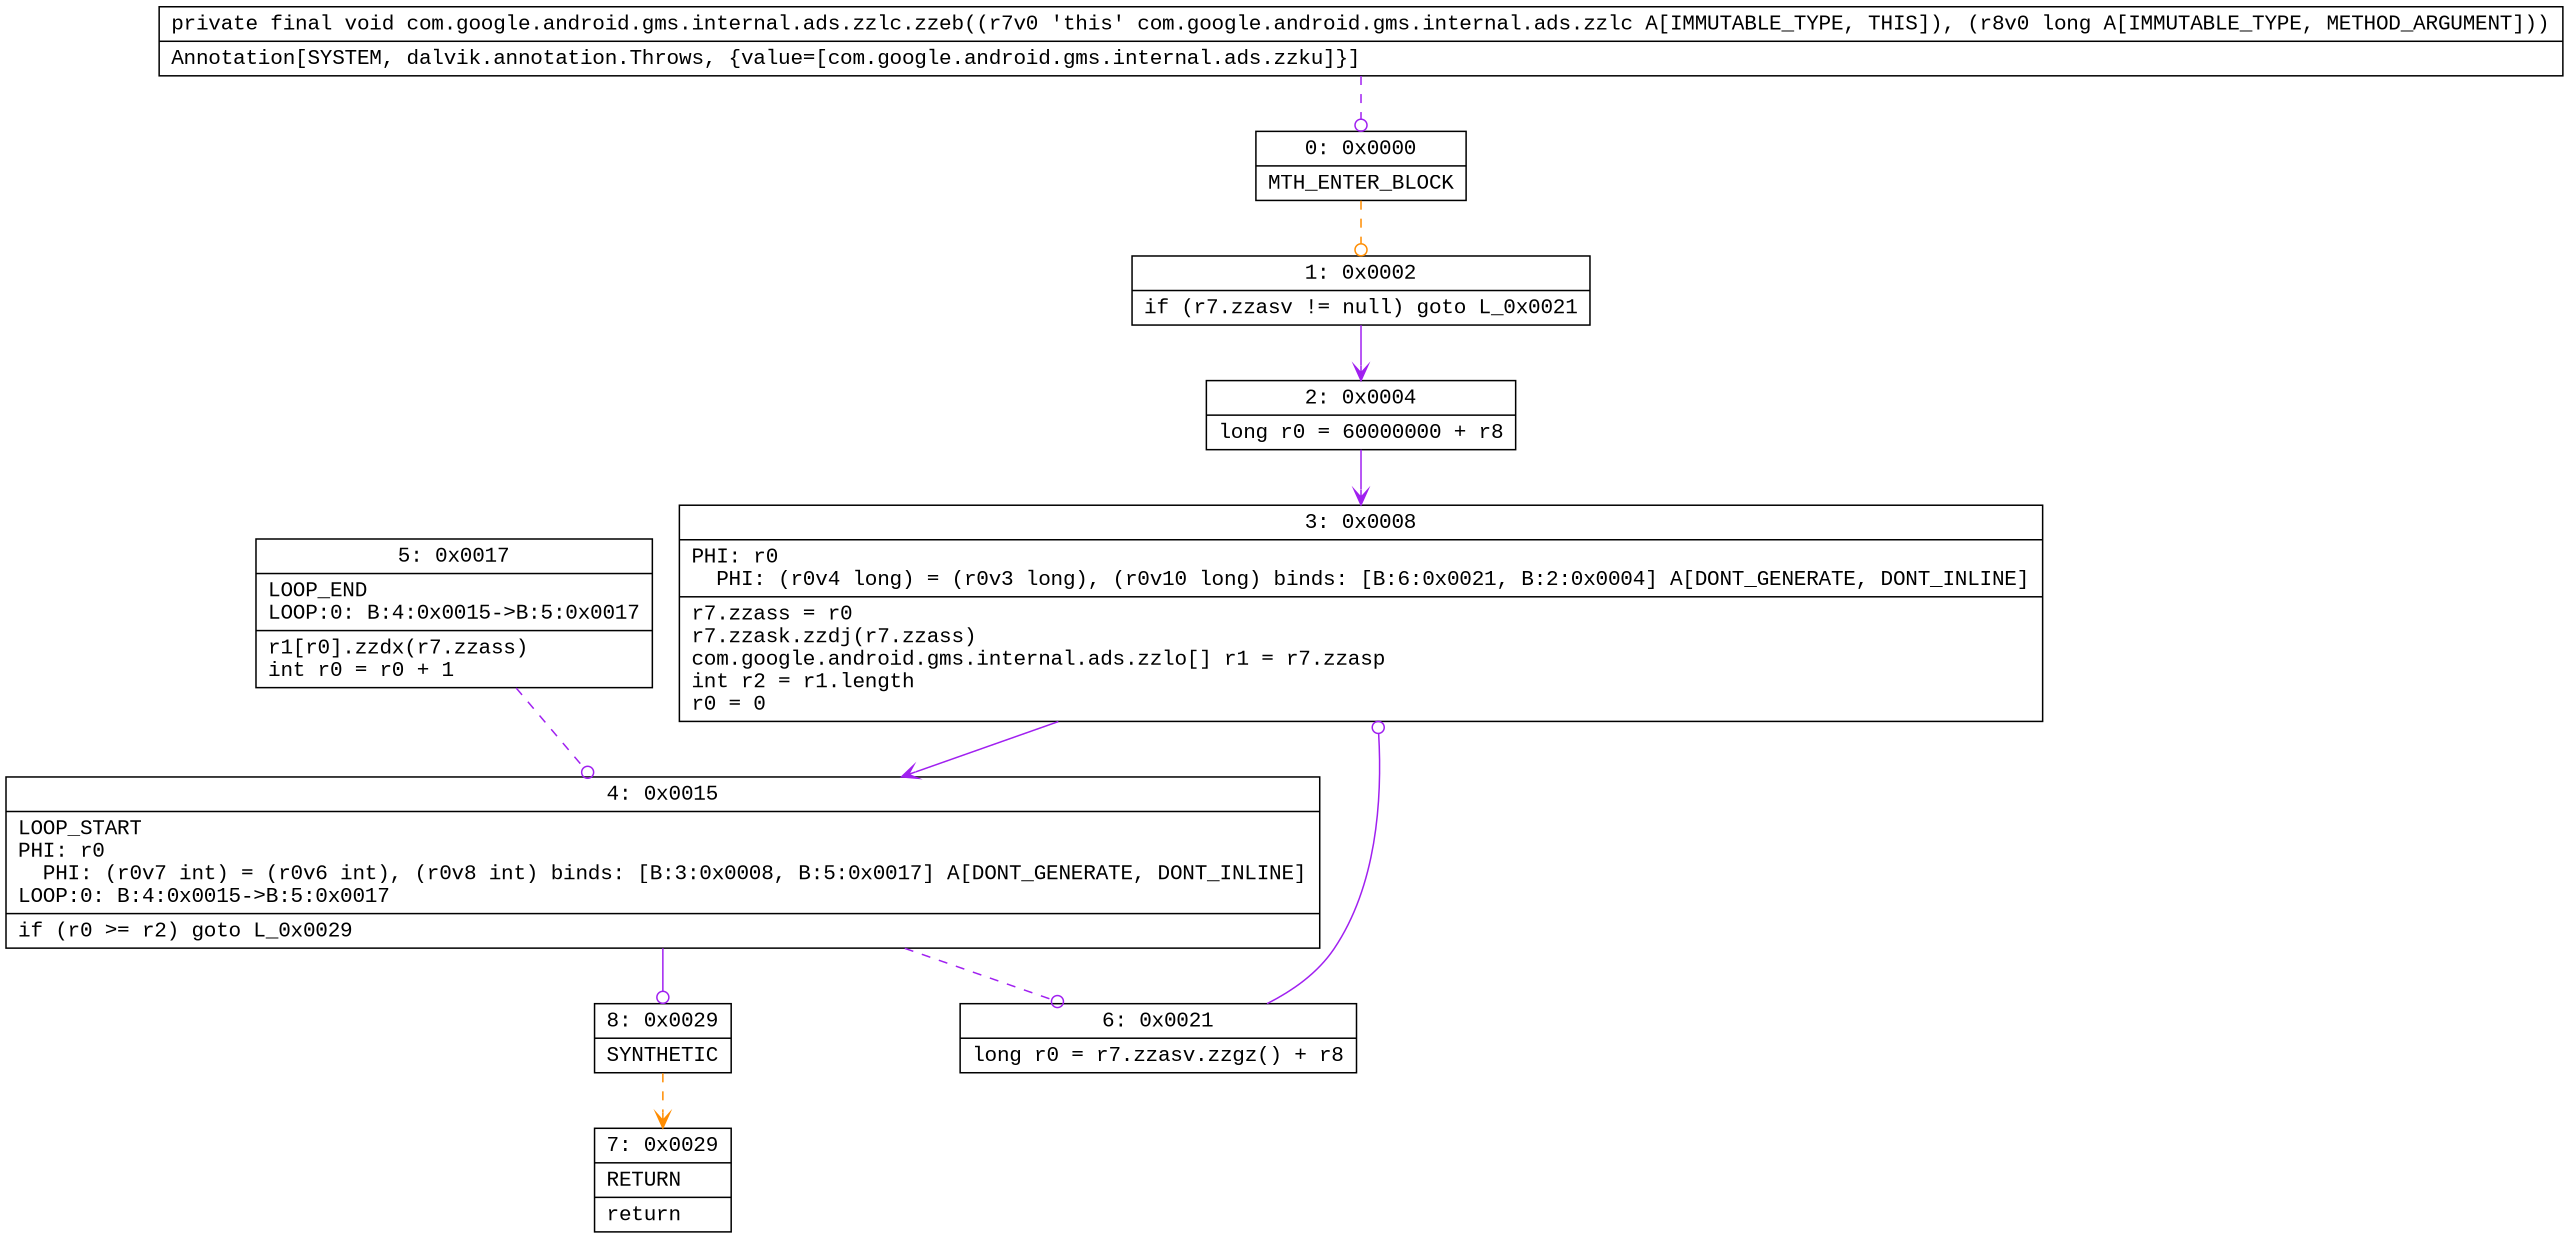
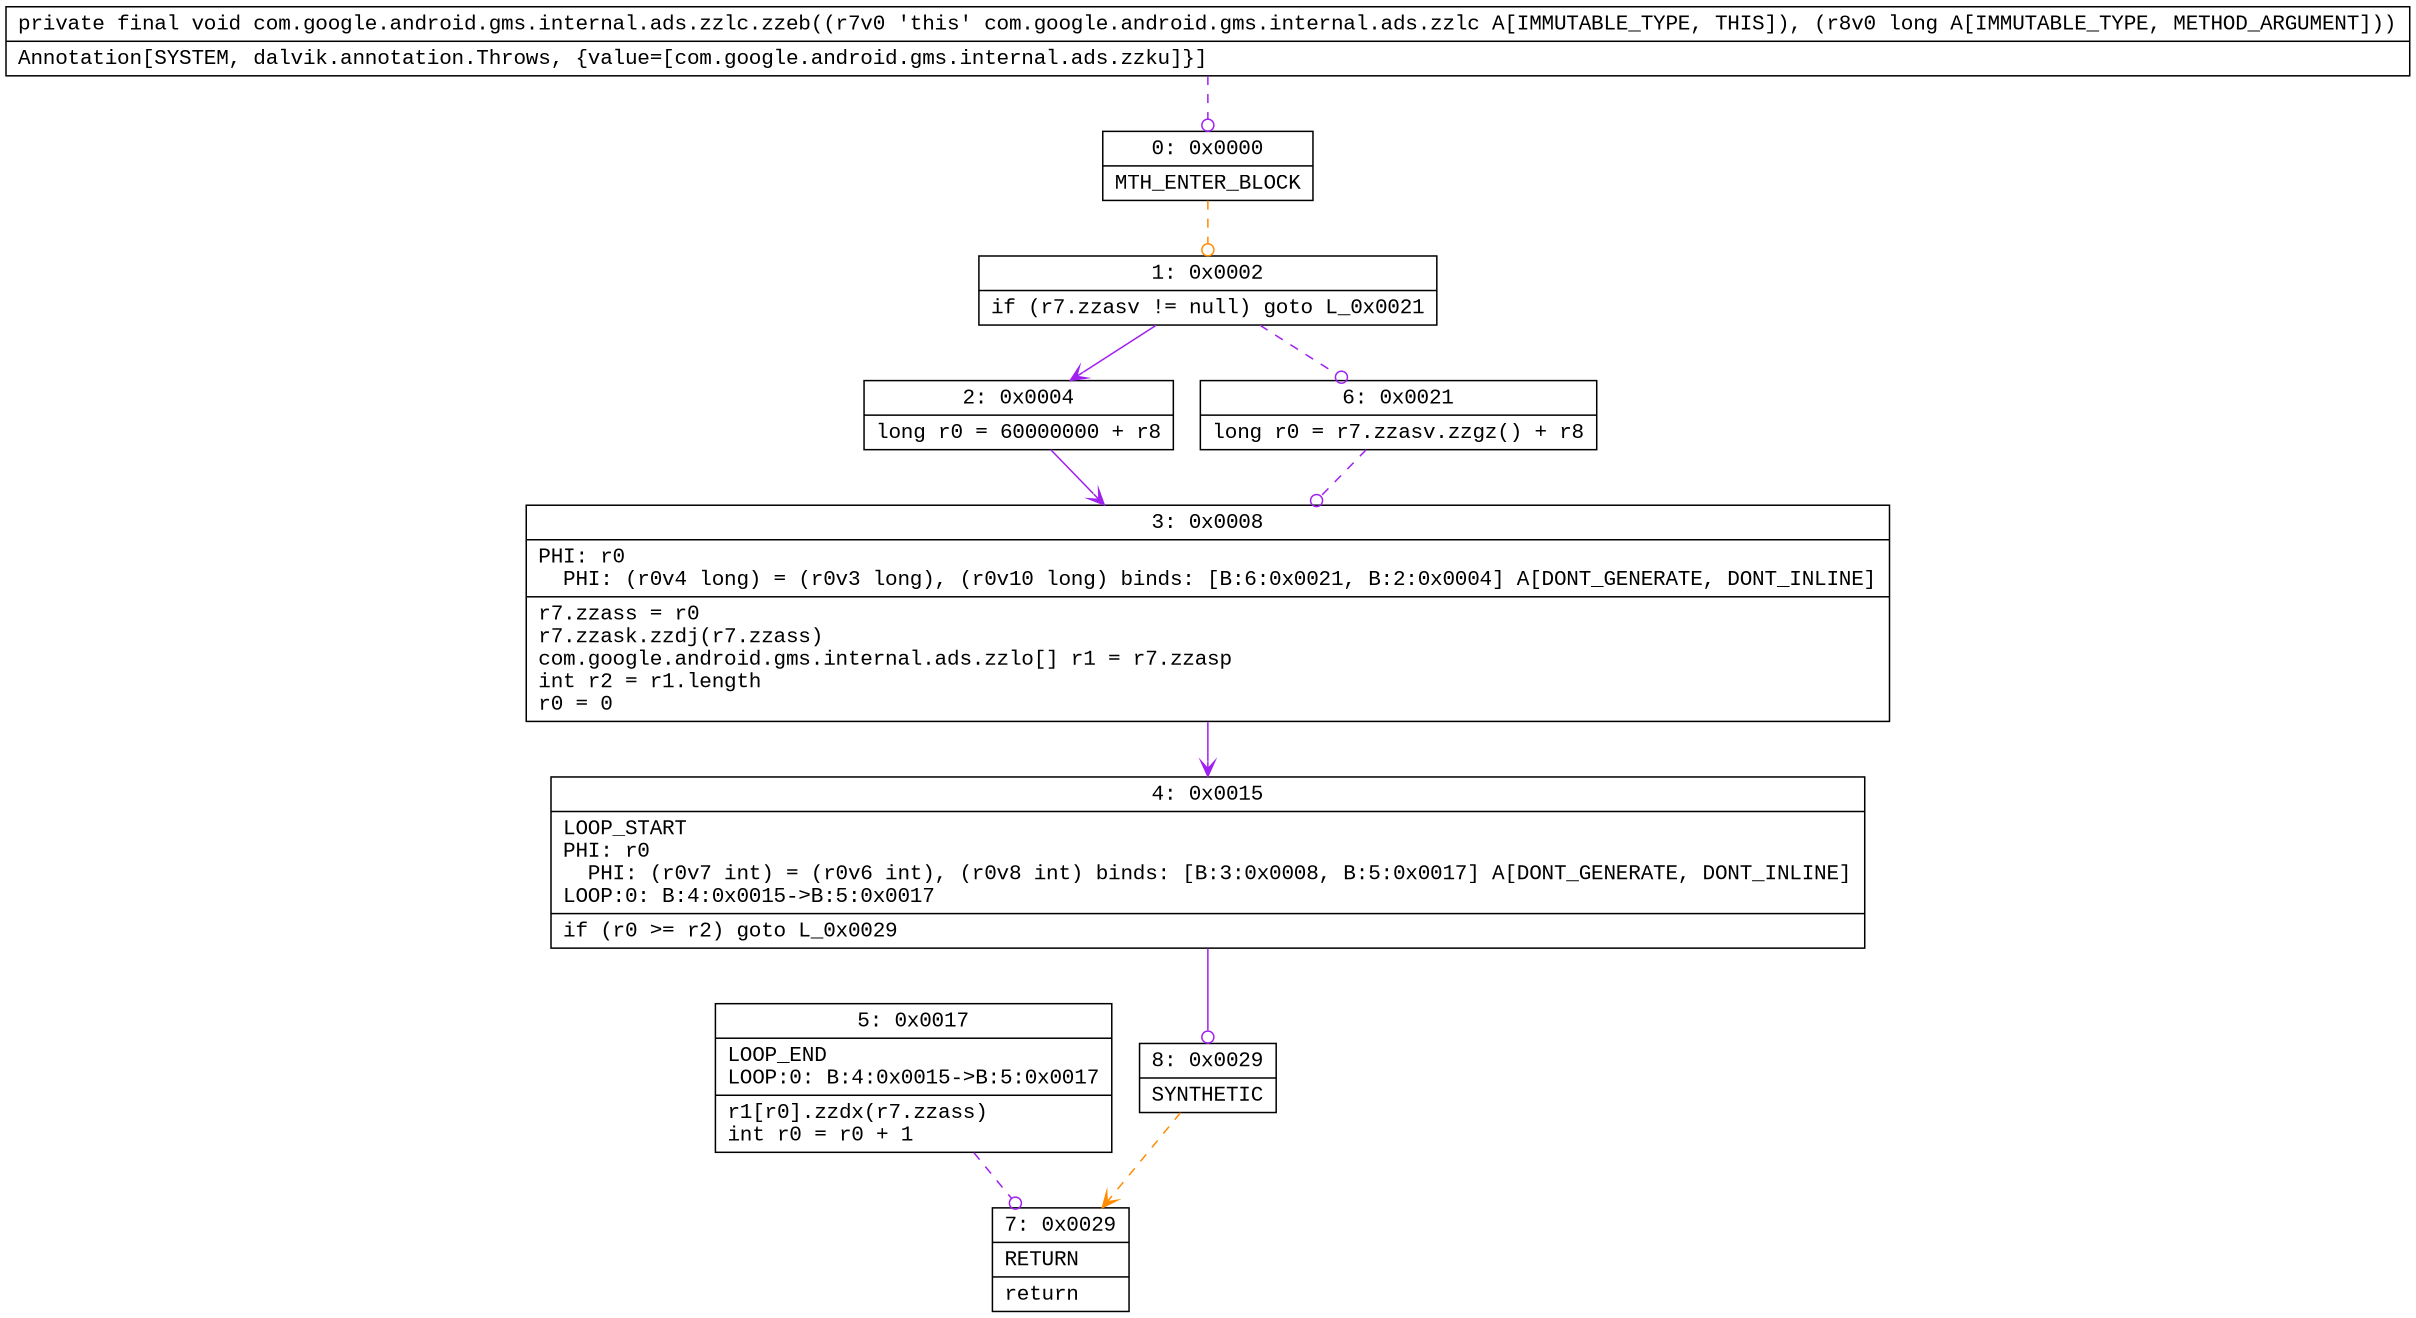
edge "5: 0x0017" -> "4: 0x0015": now "5: 0x0017" -> "7: 0x0029"
edge "6: 0x0021" -> "3: 0x0008": style solid -> dashed
edge "4: 0x0015" -> "6: 0x0021": now "1: 0x0002" -> "6: 0x0021"
